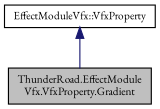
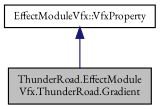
node "ThunderRoad.EffectModule Vfx.VfxProperty.Gradient": label "ThunderRoad.EffectModule Vfx.VfxProperty.Gradient" -> "ThunderRoad.EffectModule Vfx.ThunderRoad.Gradient"
